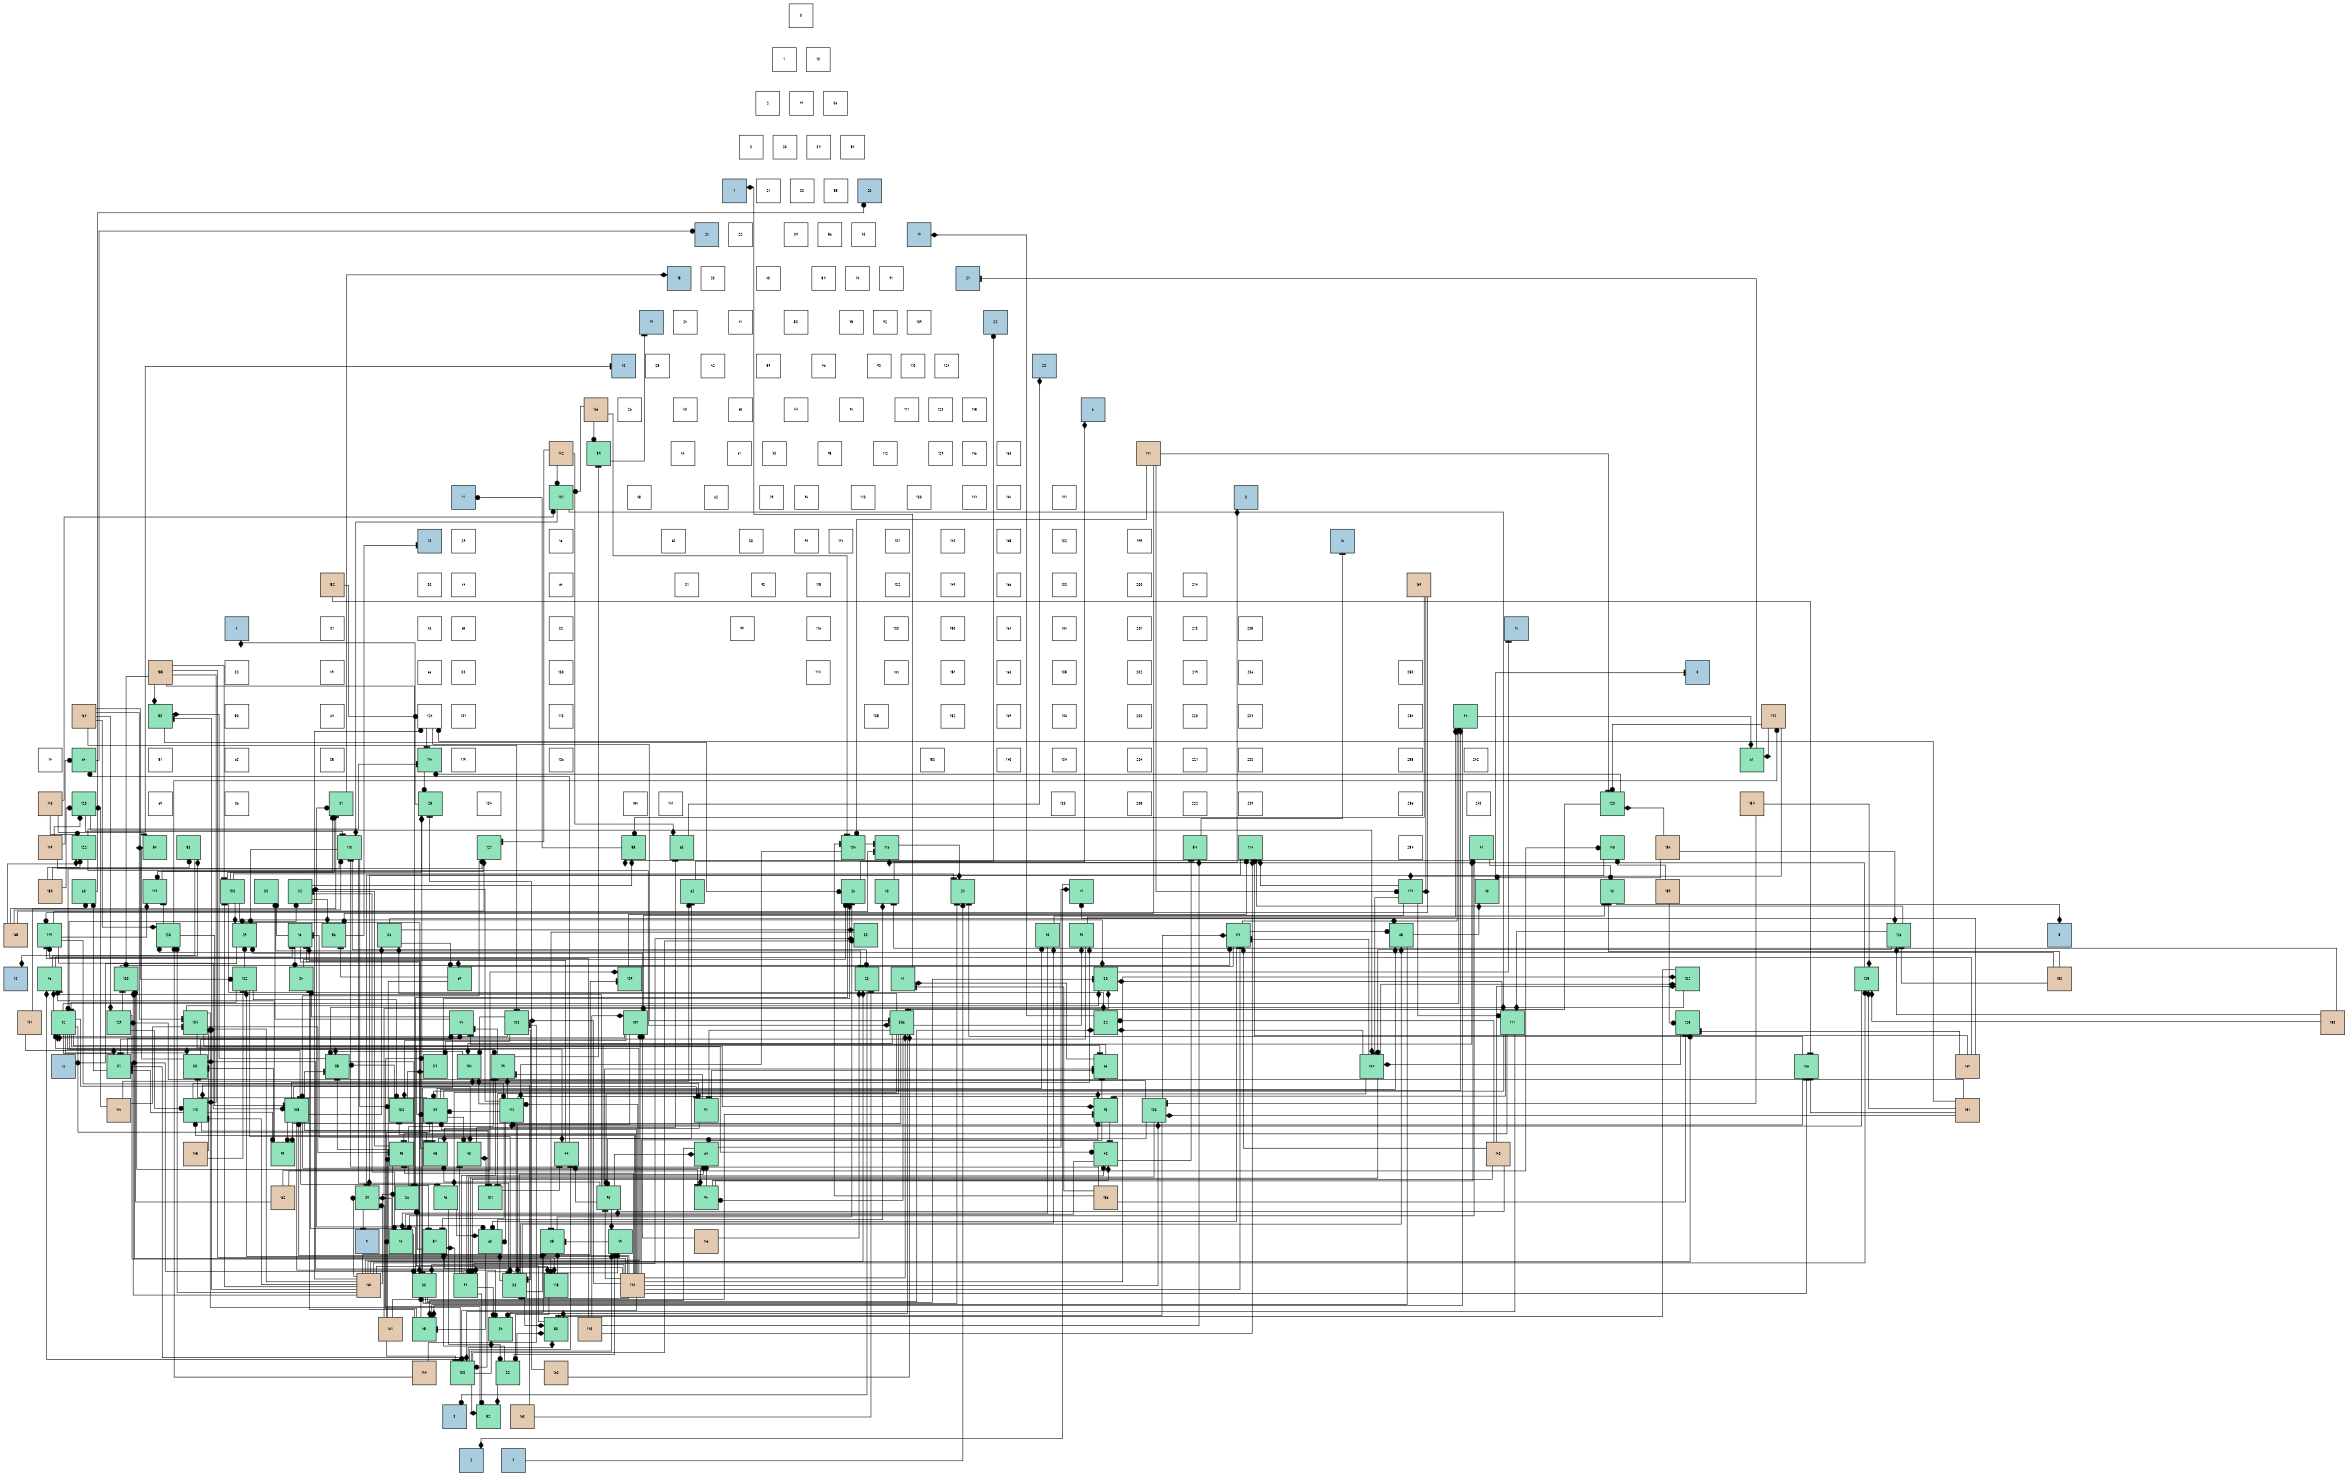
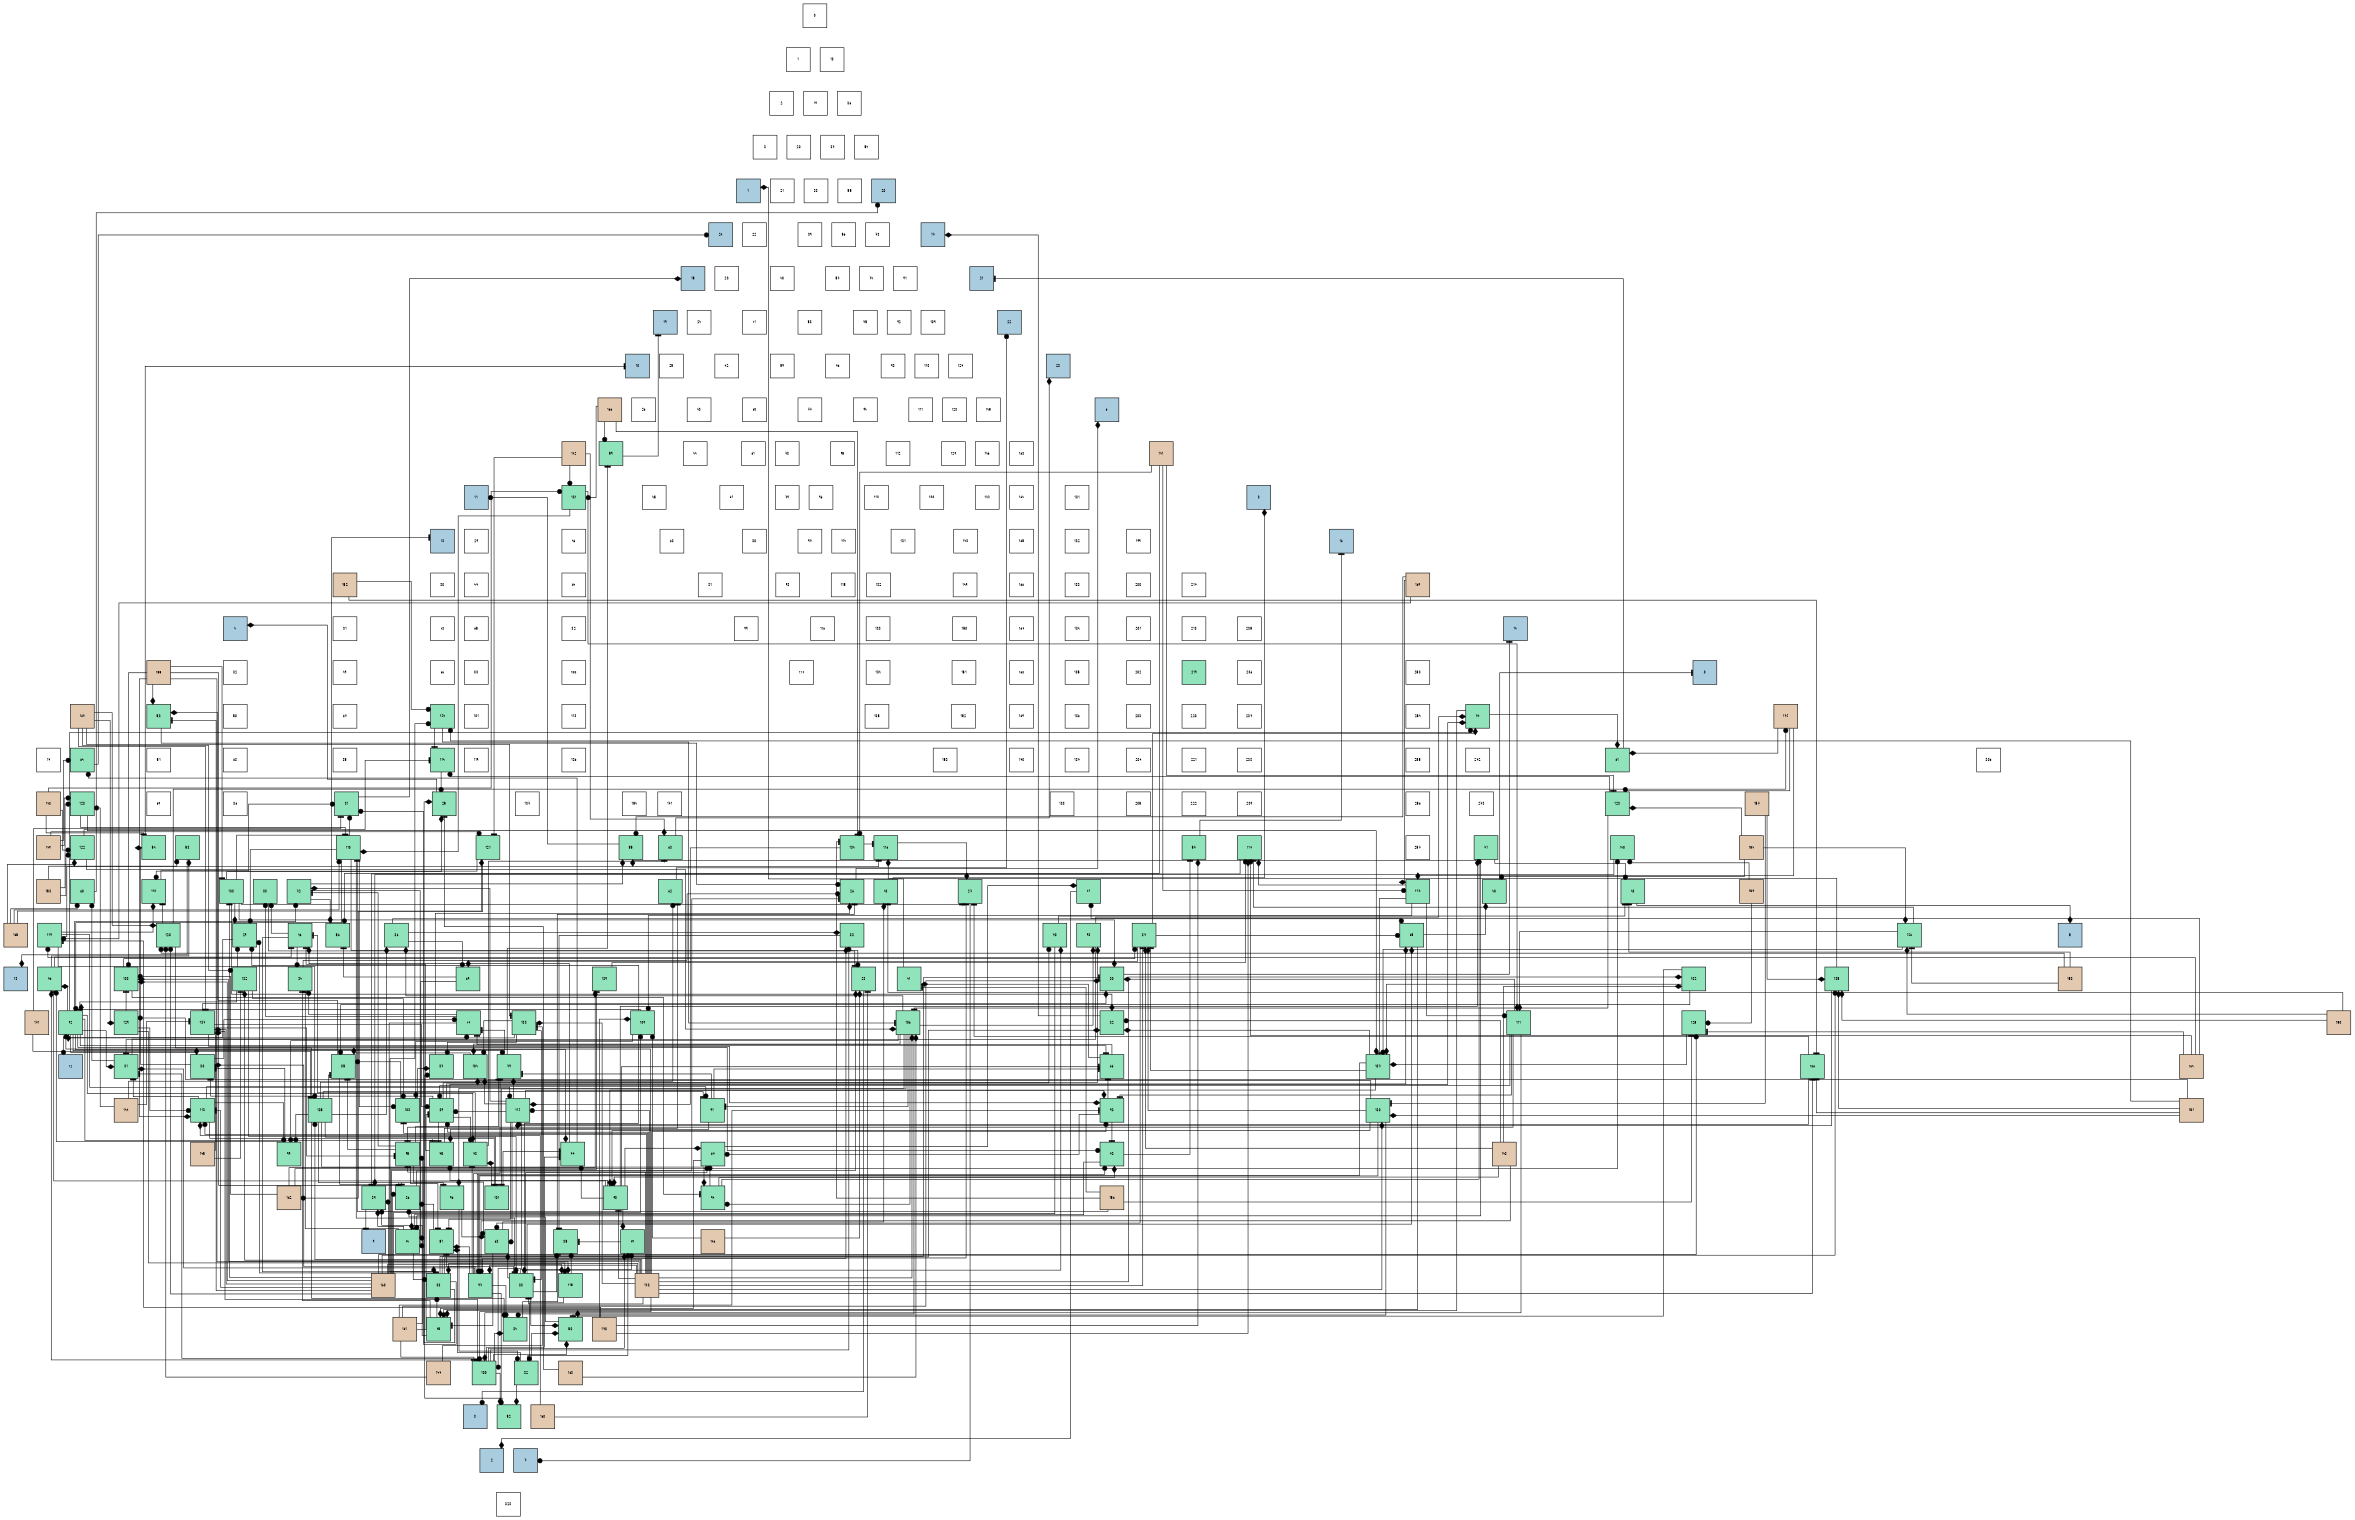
node "799": label "799" -> "199"
node "219": fillcolor #ffffff -> #91e3bb
node "124": fillcolor #ffffff -> #91e3bb
node "306": added
edge "121" -> "105": now "121" -> "162"
edge "107" -> "102": reversed
node "806": label "806" -> "106"
edge "7" -> "27": reversed
node "323": added
